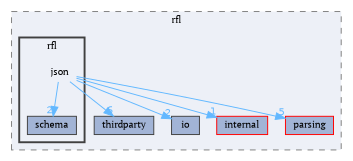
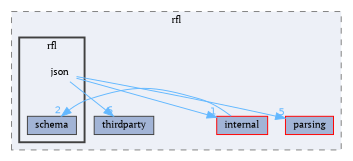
edge "json" -> "schema": now "internal" -> "schema"
node "io": removed
